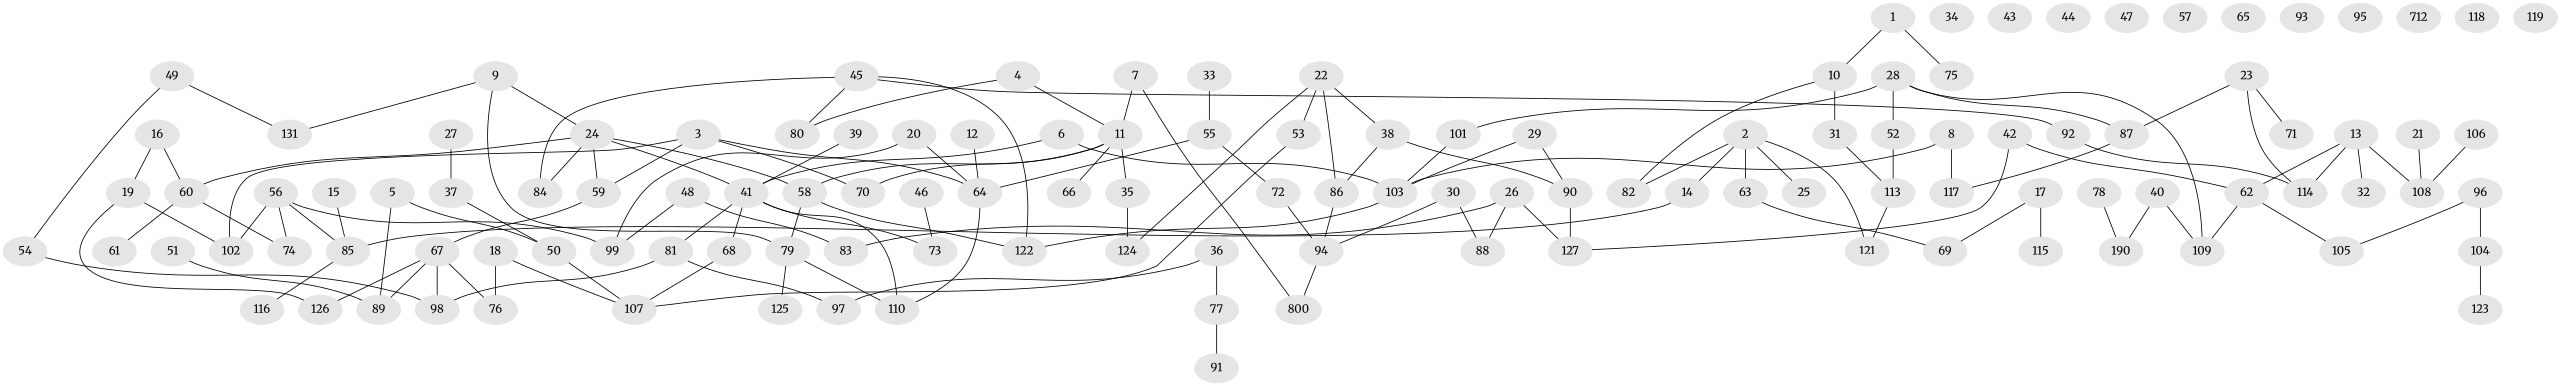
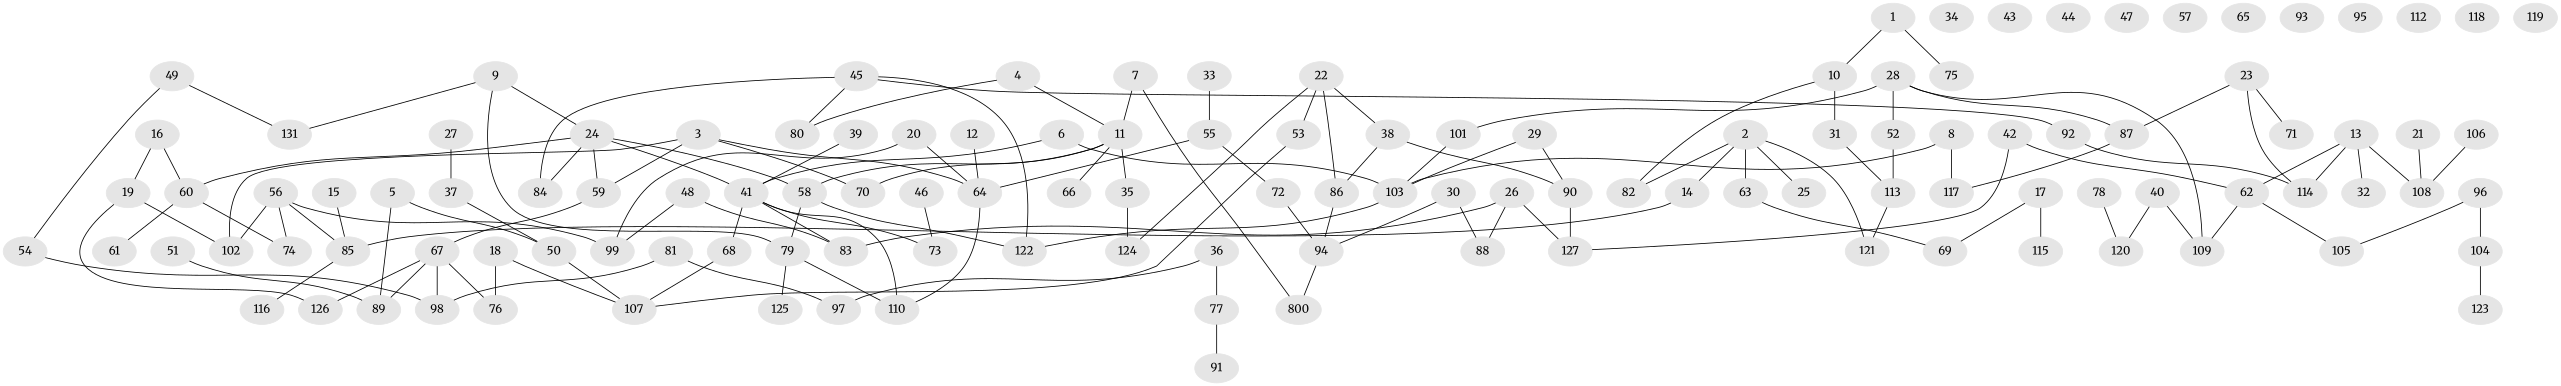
node "712": label "712" -> "112"
edge "41" -- "81": now "41" -- "83"
node "190": label "190" -> "120"
